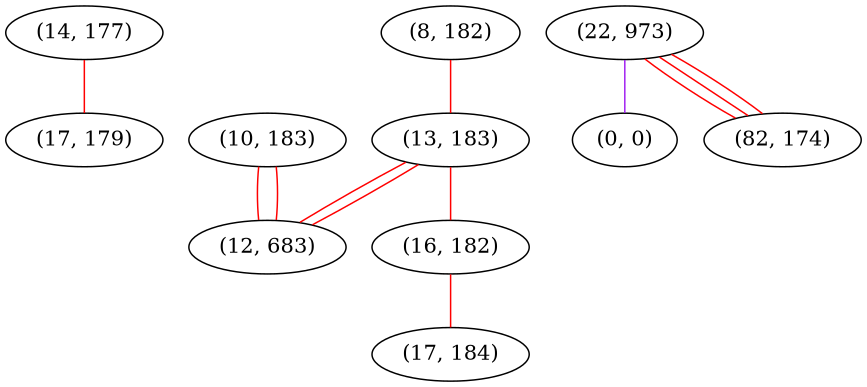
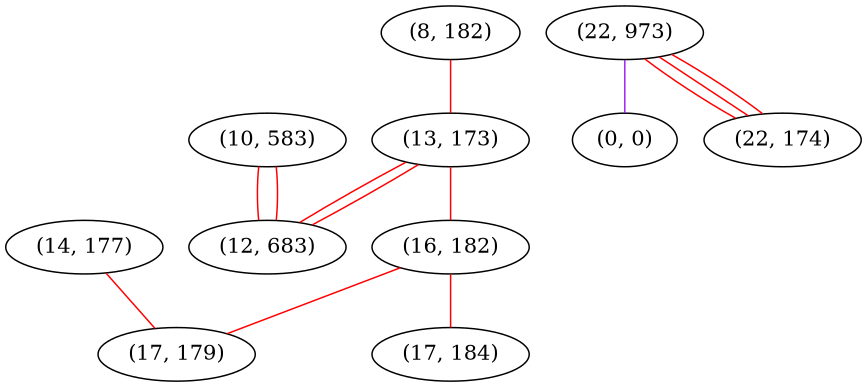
node "(10, 183)": label "(10, 183)" -> "(10, 583)"
node "(13, 183)": label "(13, 183)" -> "(13, 173)"
node "(82, 174)": label "(82, 174)" -> "(22, 174)"
edge "(16, 182)" -- "(17, 179)": added
